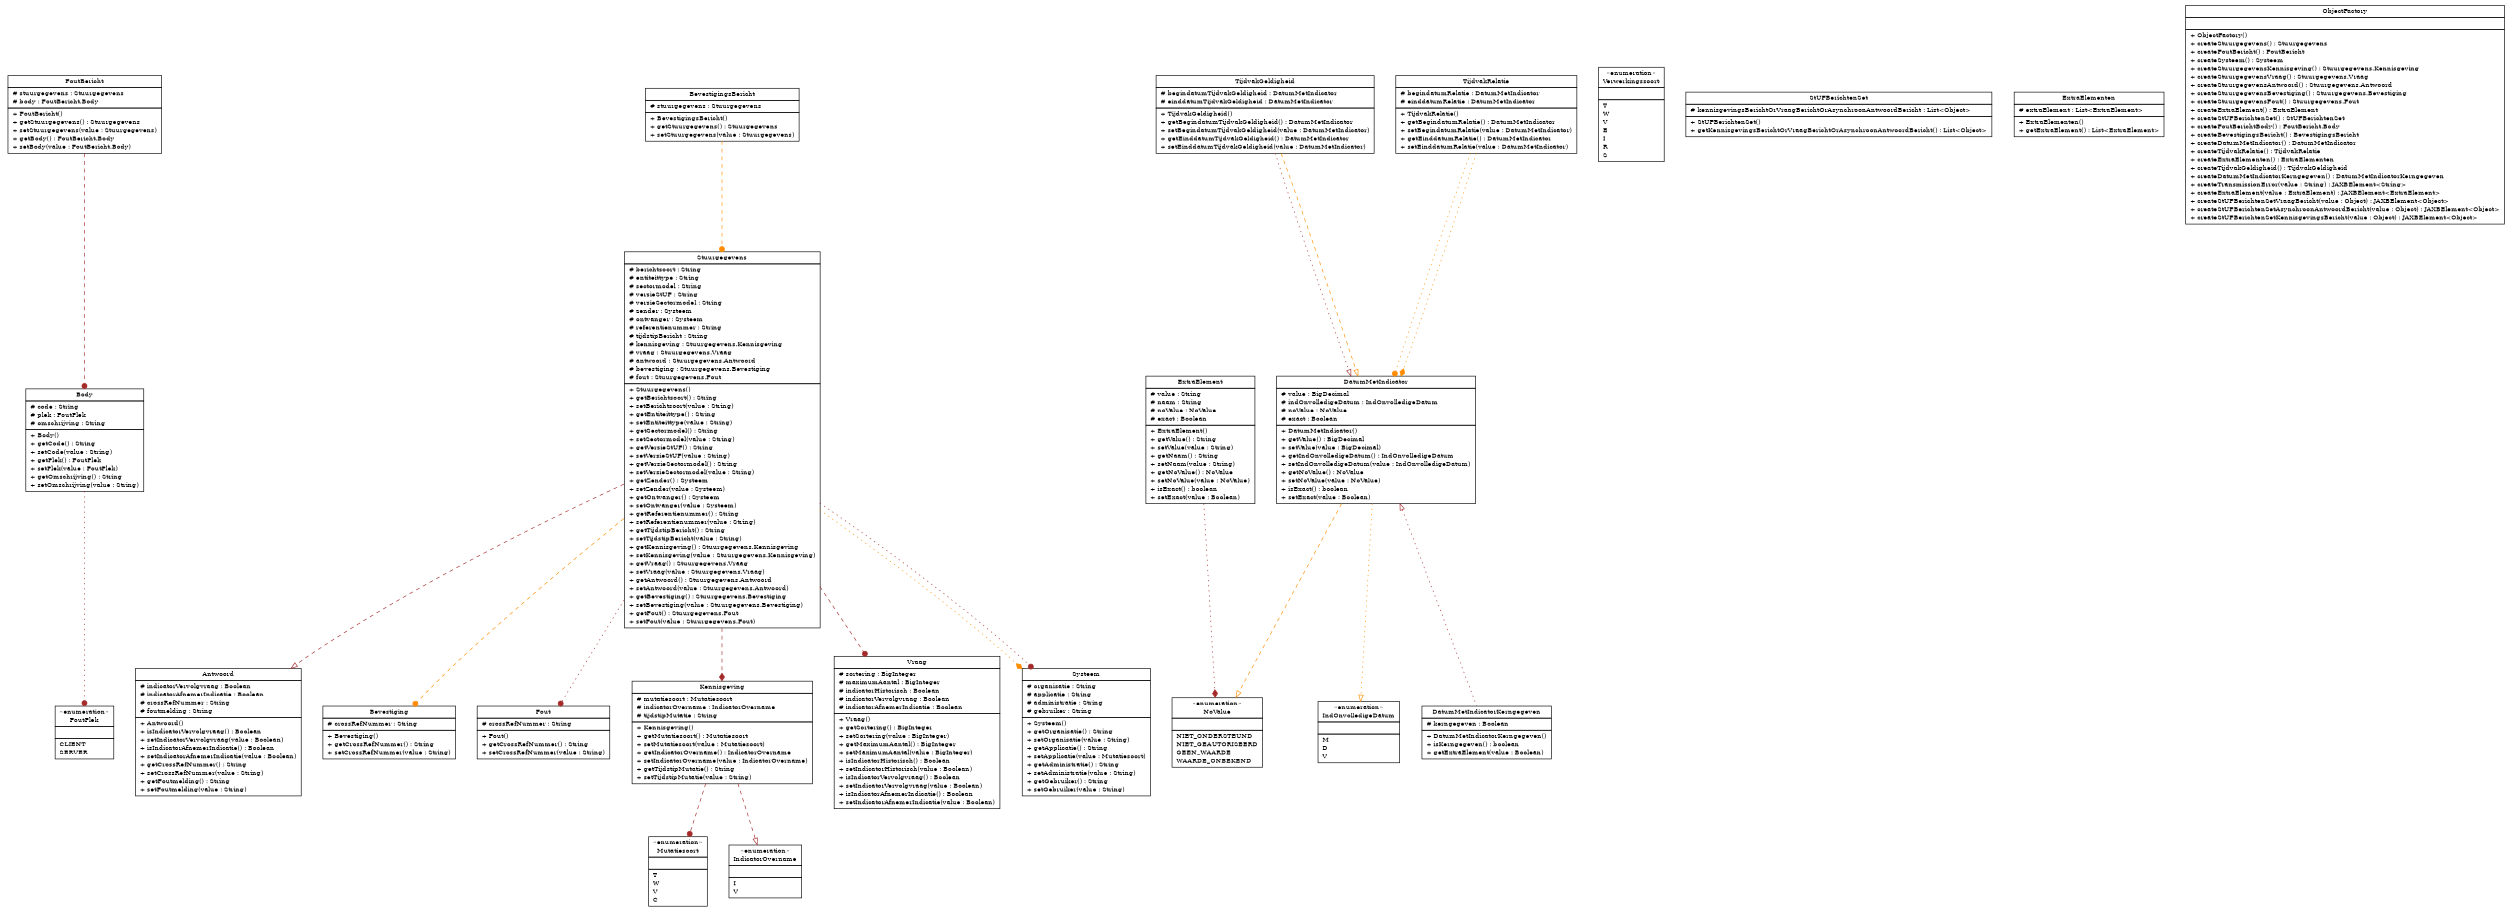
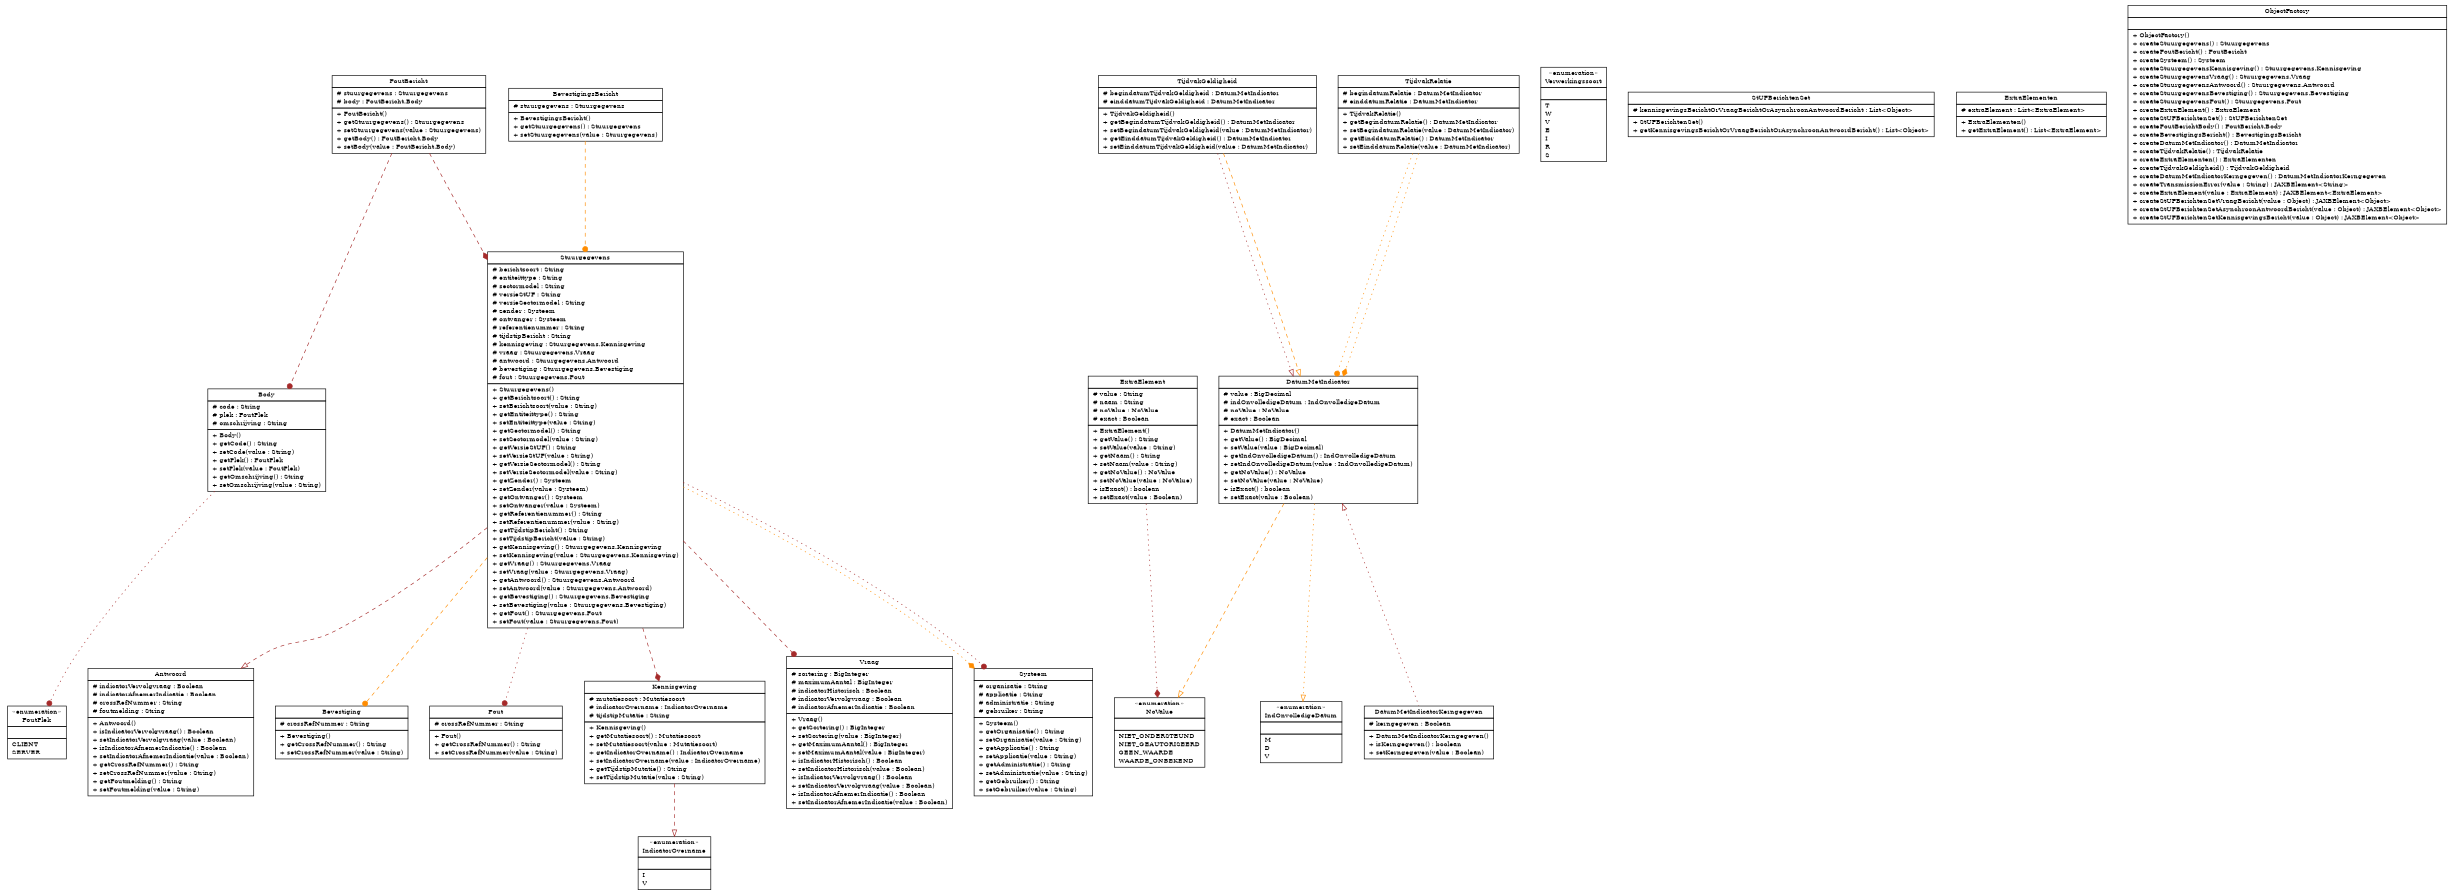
edge "FoutBericht" -> "Stuurgegevens": added
node "DatumMetIndicatorKerngegeven": text "+ getExtraElement(value : Boolean)" -> "+ setKerngegeven(value : Boolean)"
node "Systeem": text "+ setApplicatie(value : Mutatiesoort)" -> "+ setApplicatie(value : String)"
node "Mutatiesoort": removed
